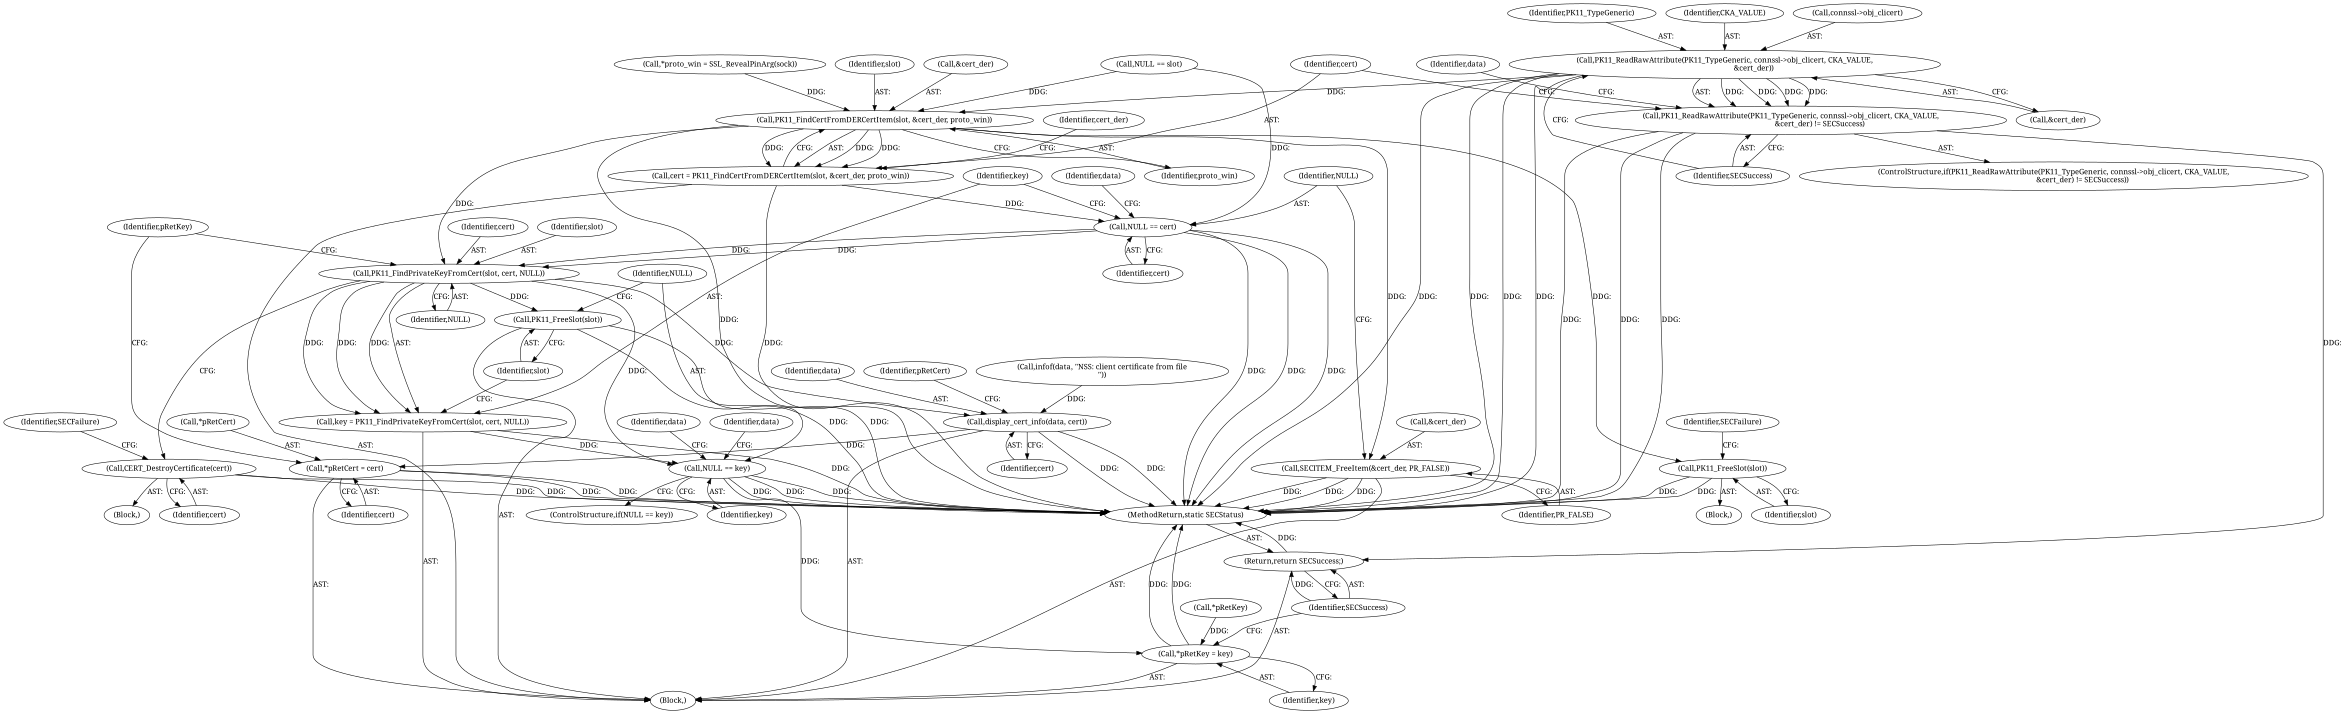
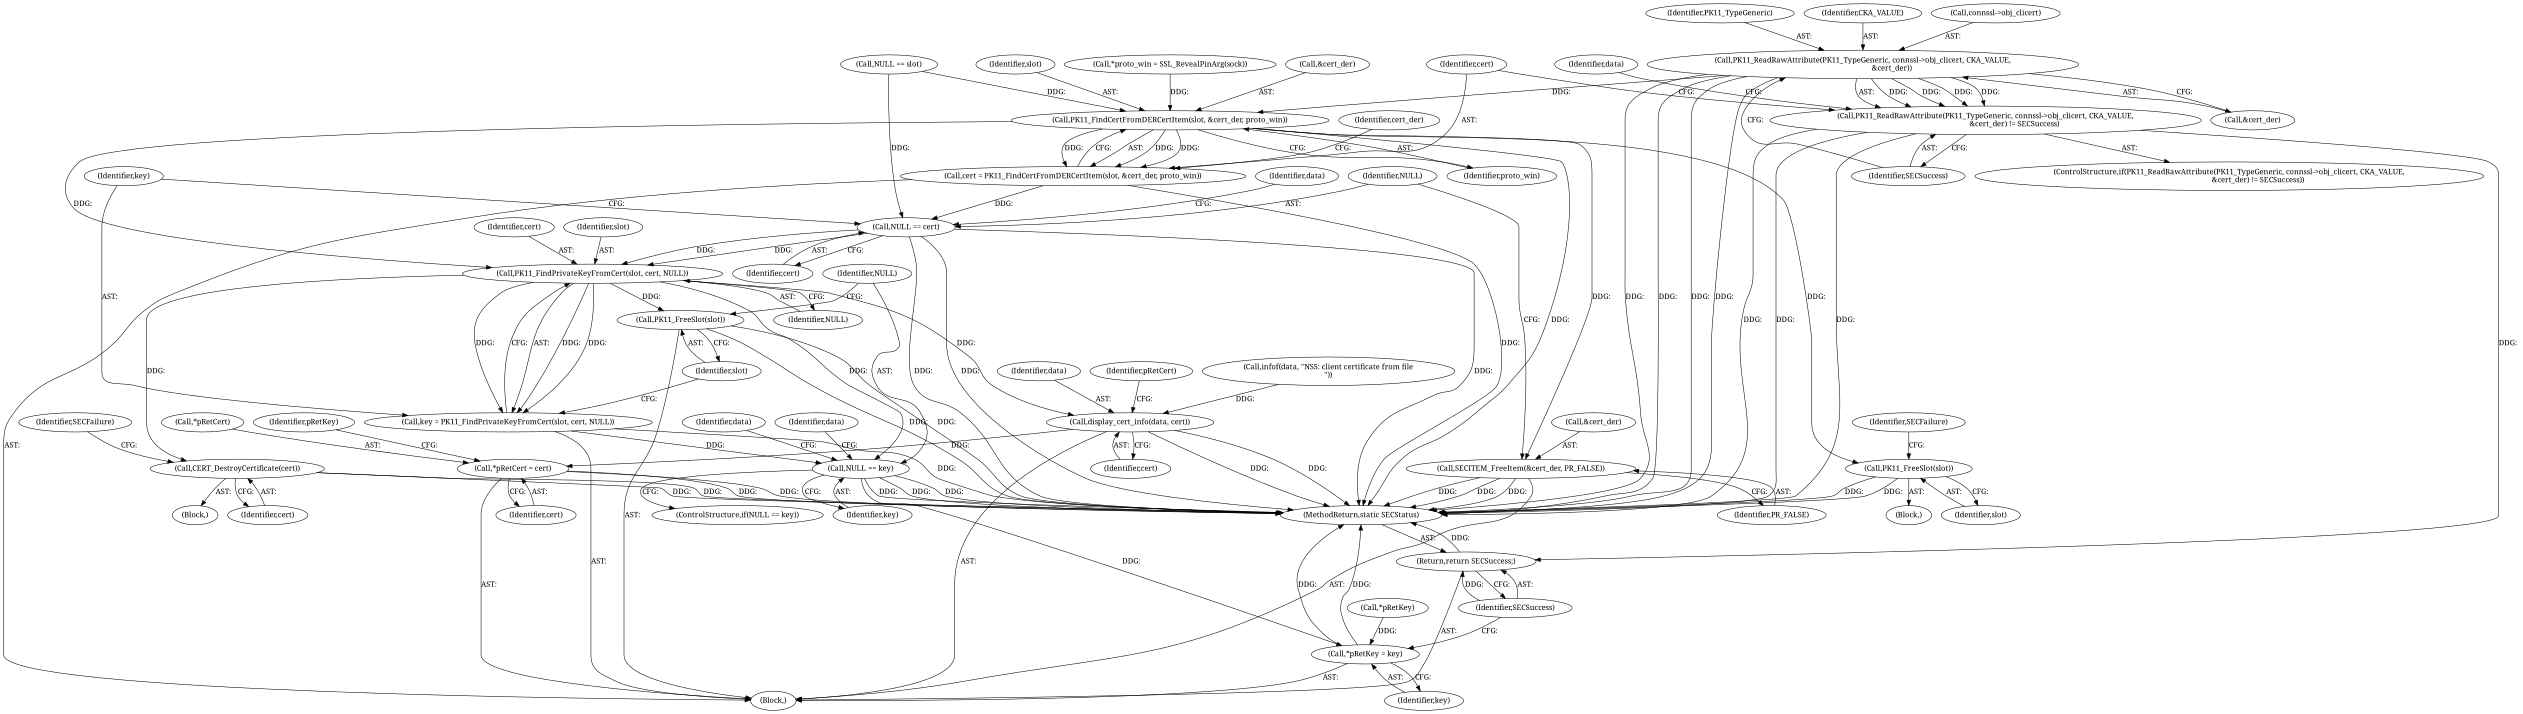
edge "(Identifier,pRetKey)" -> "(Call,PK11_FindPrivateKeyFromCert(slot, cert, NULL))": now "(Call,key = PK11_FindPrivateKeyFromCert(slot, cert, NULL))" -> "(Call,PK11_FindPrivateKeyFromCert(slot, cert, NULL))"
edge "(Call,PK11_FindPrivateKeyFromCert(slot, cert, NULL))" -> "(Call,CERT_DestroyCertificate(cert))": label "CFG: " -> "DDG: "
